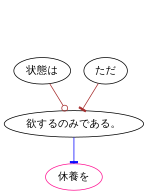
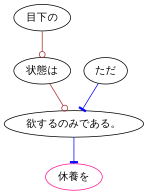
node "目下の": added
edge "ただ" -> "欲するのみである。": color brown -> blue
